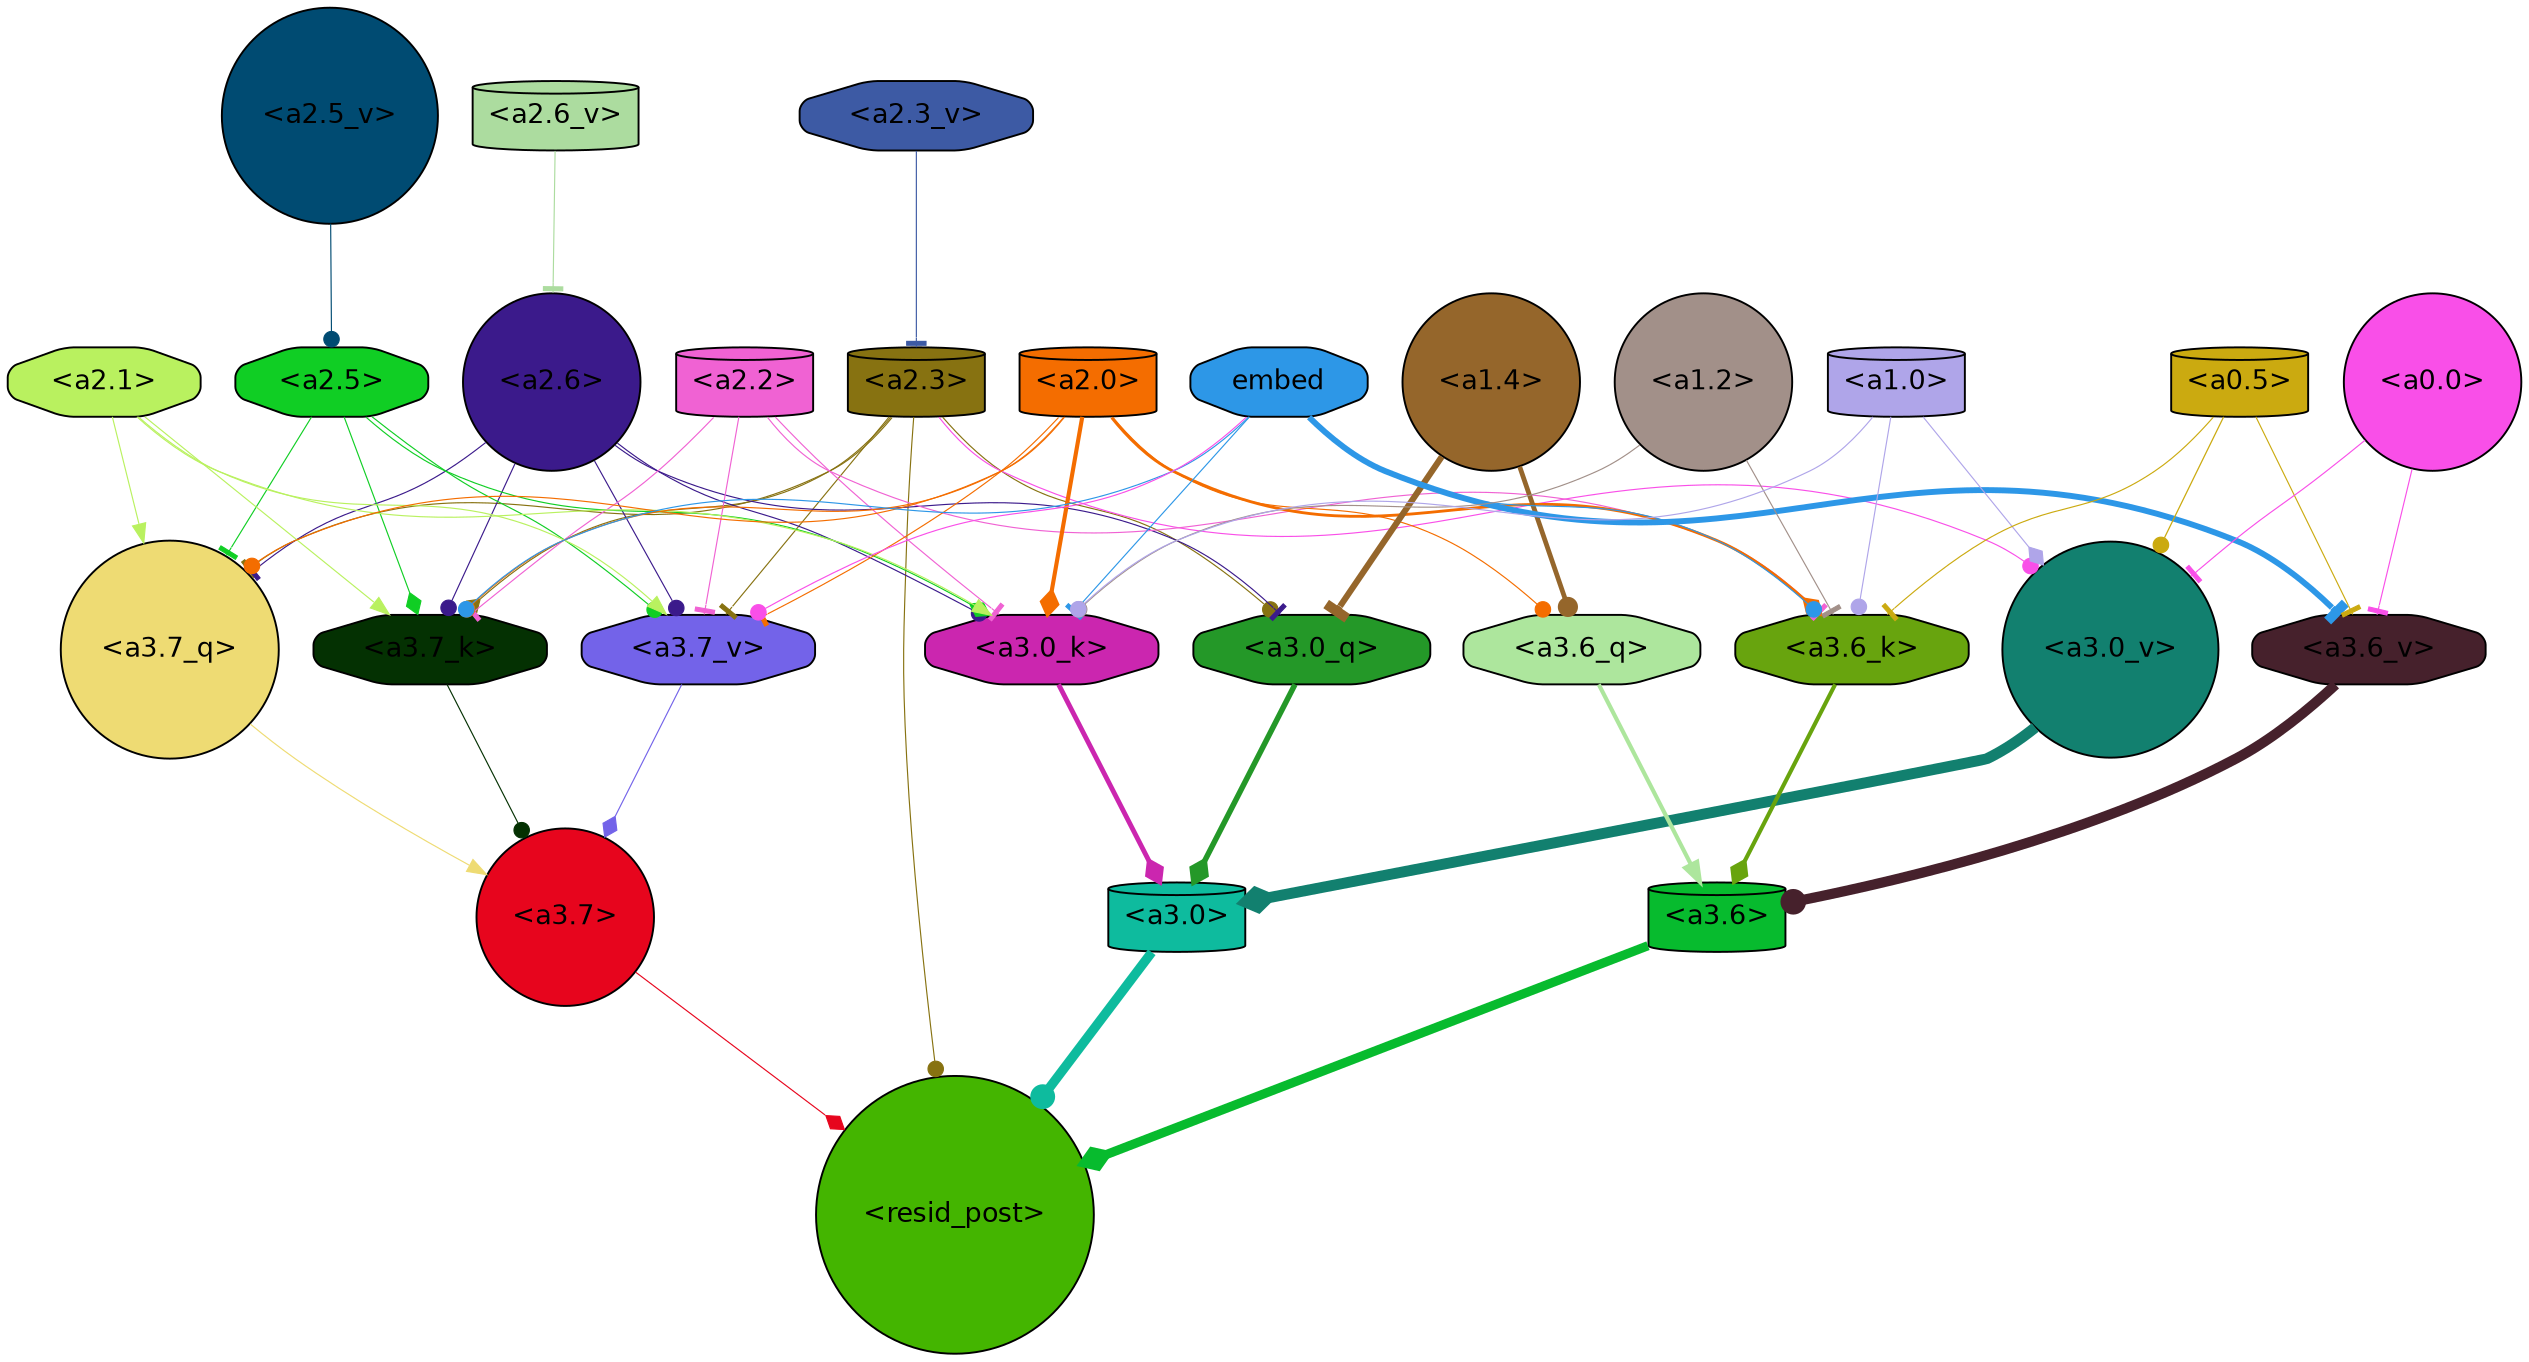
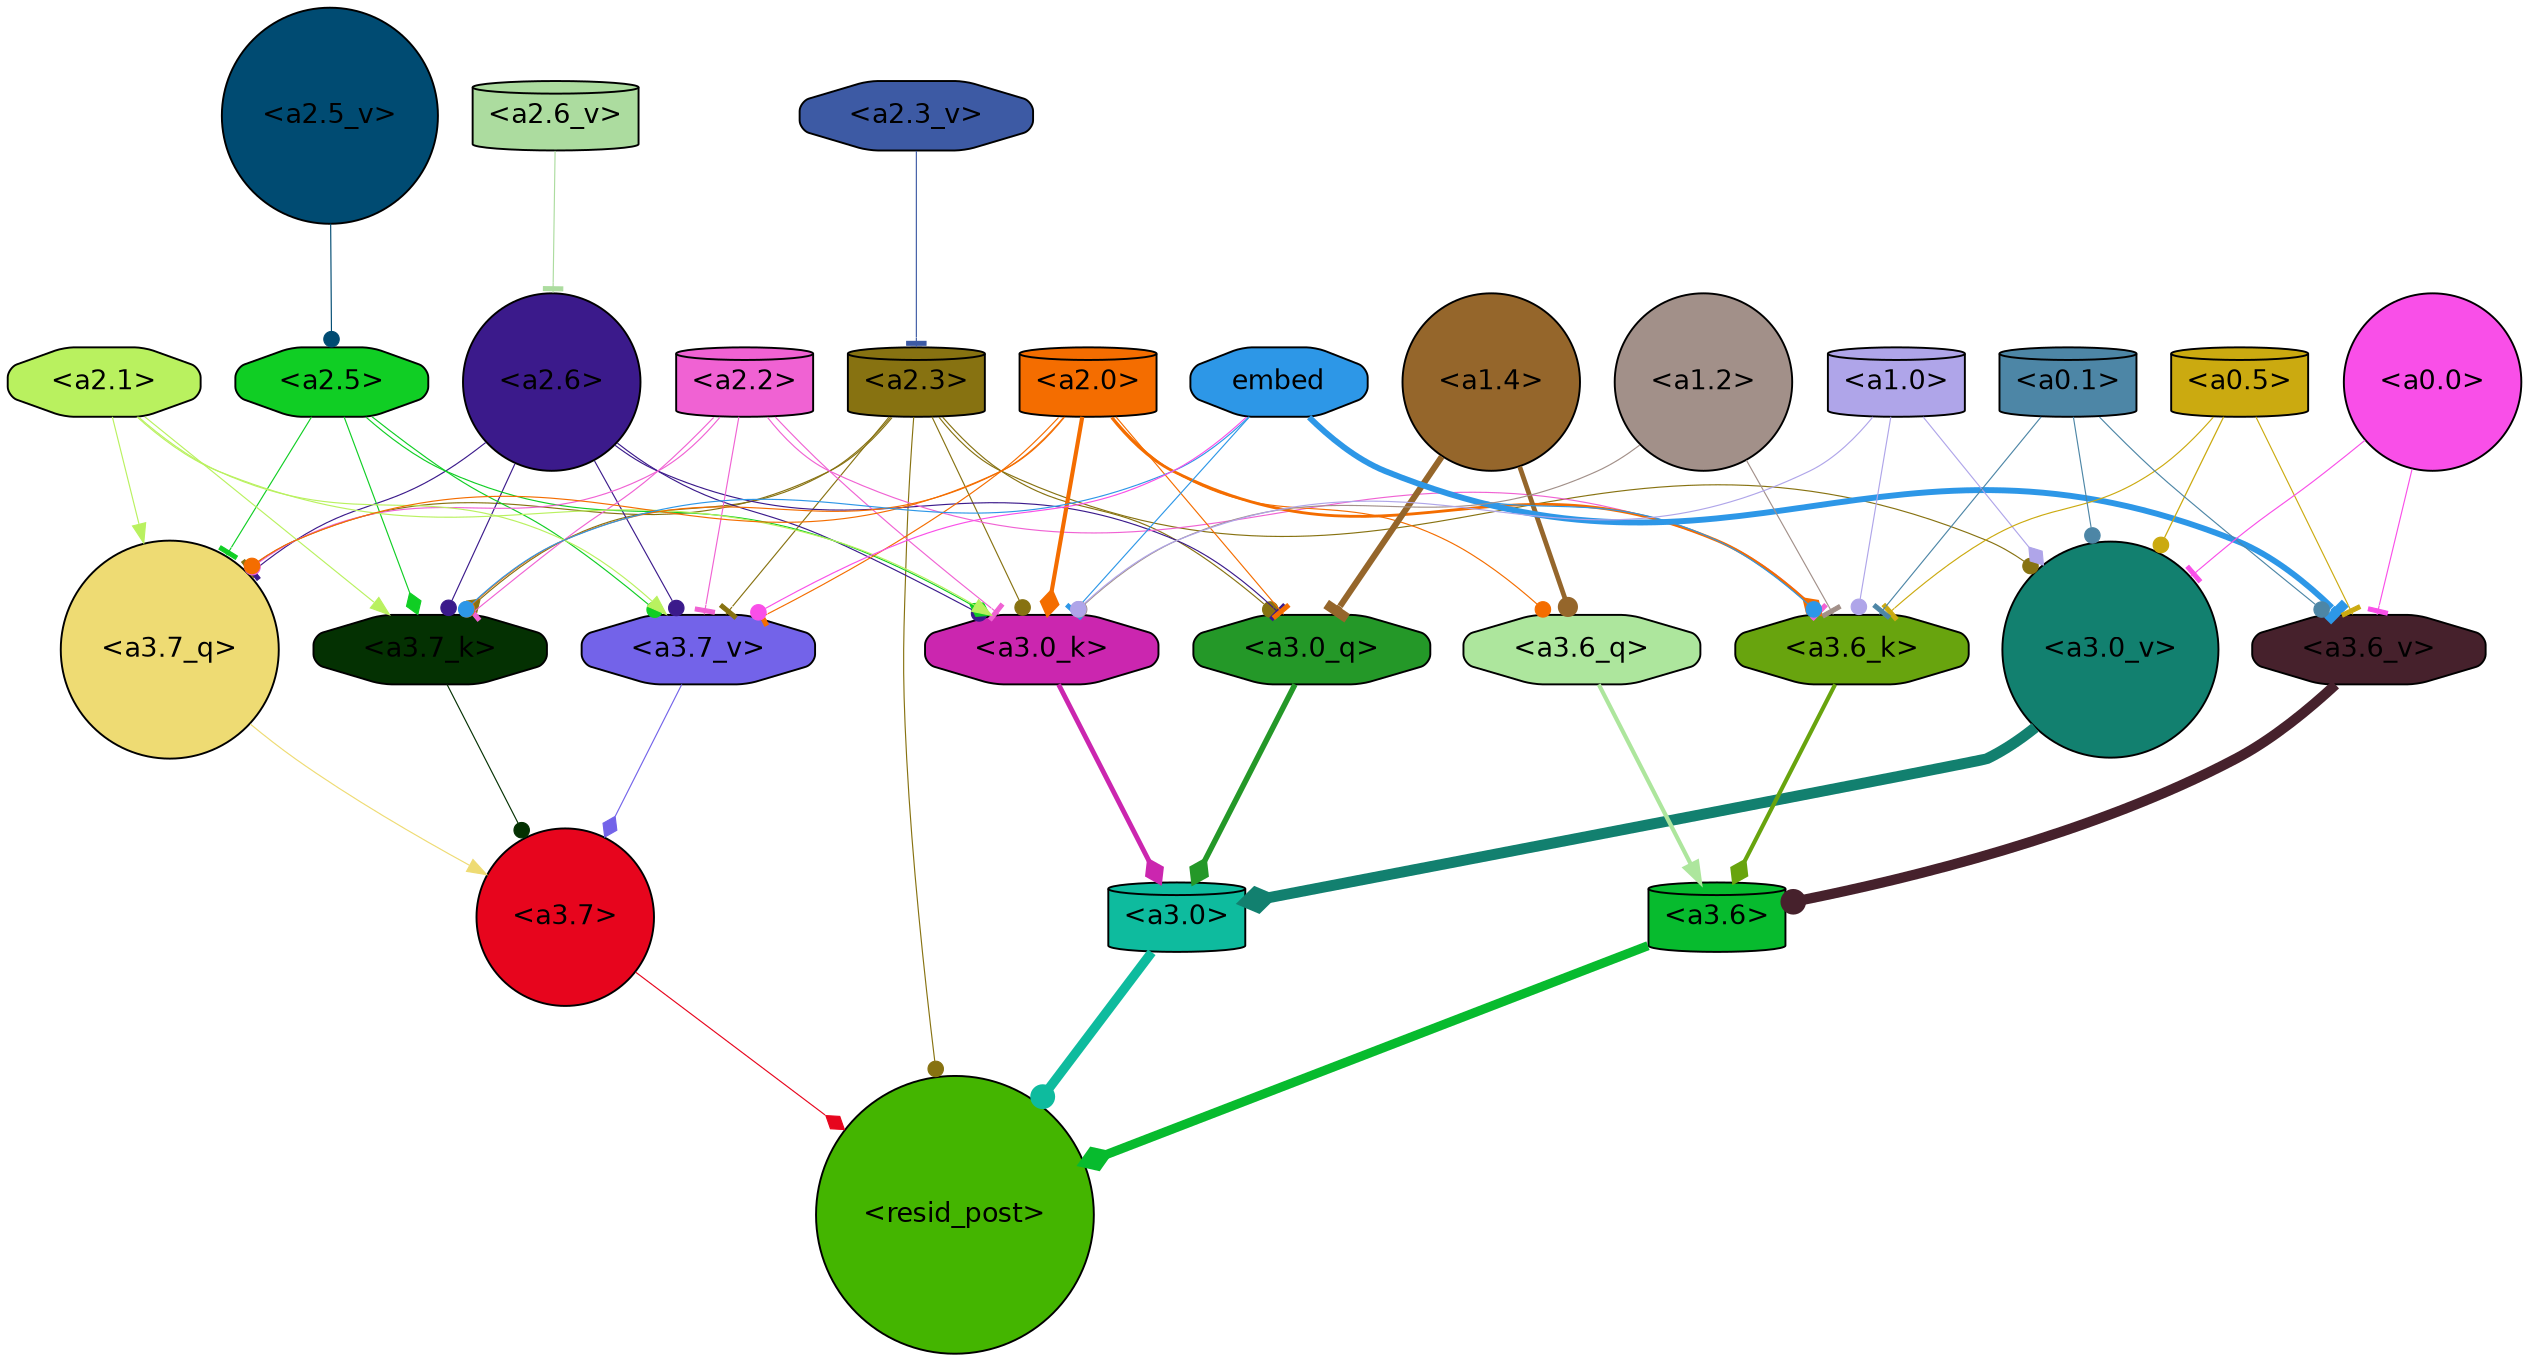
node "<a0.1>": added
edge "<a2.2>" -> "<a3.7_q>": added
edge "<a2.0>" -> "<a3.0_q>": added
edge "<a2.3>" -> "<a3.0_v>": color #f94fe8 -> #877211
edge "<a2.3>" -> "<a3.0_k>": added
